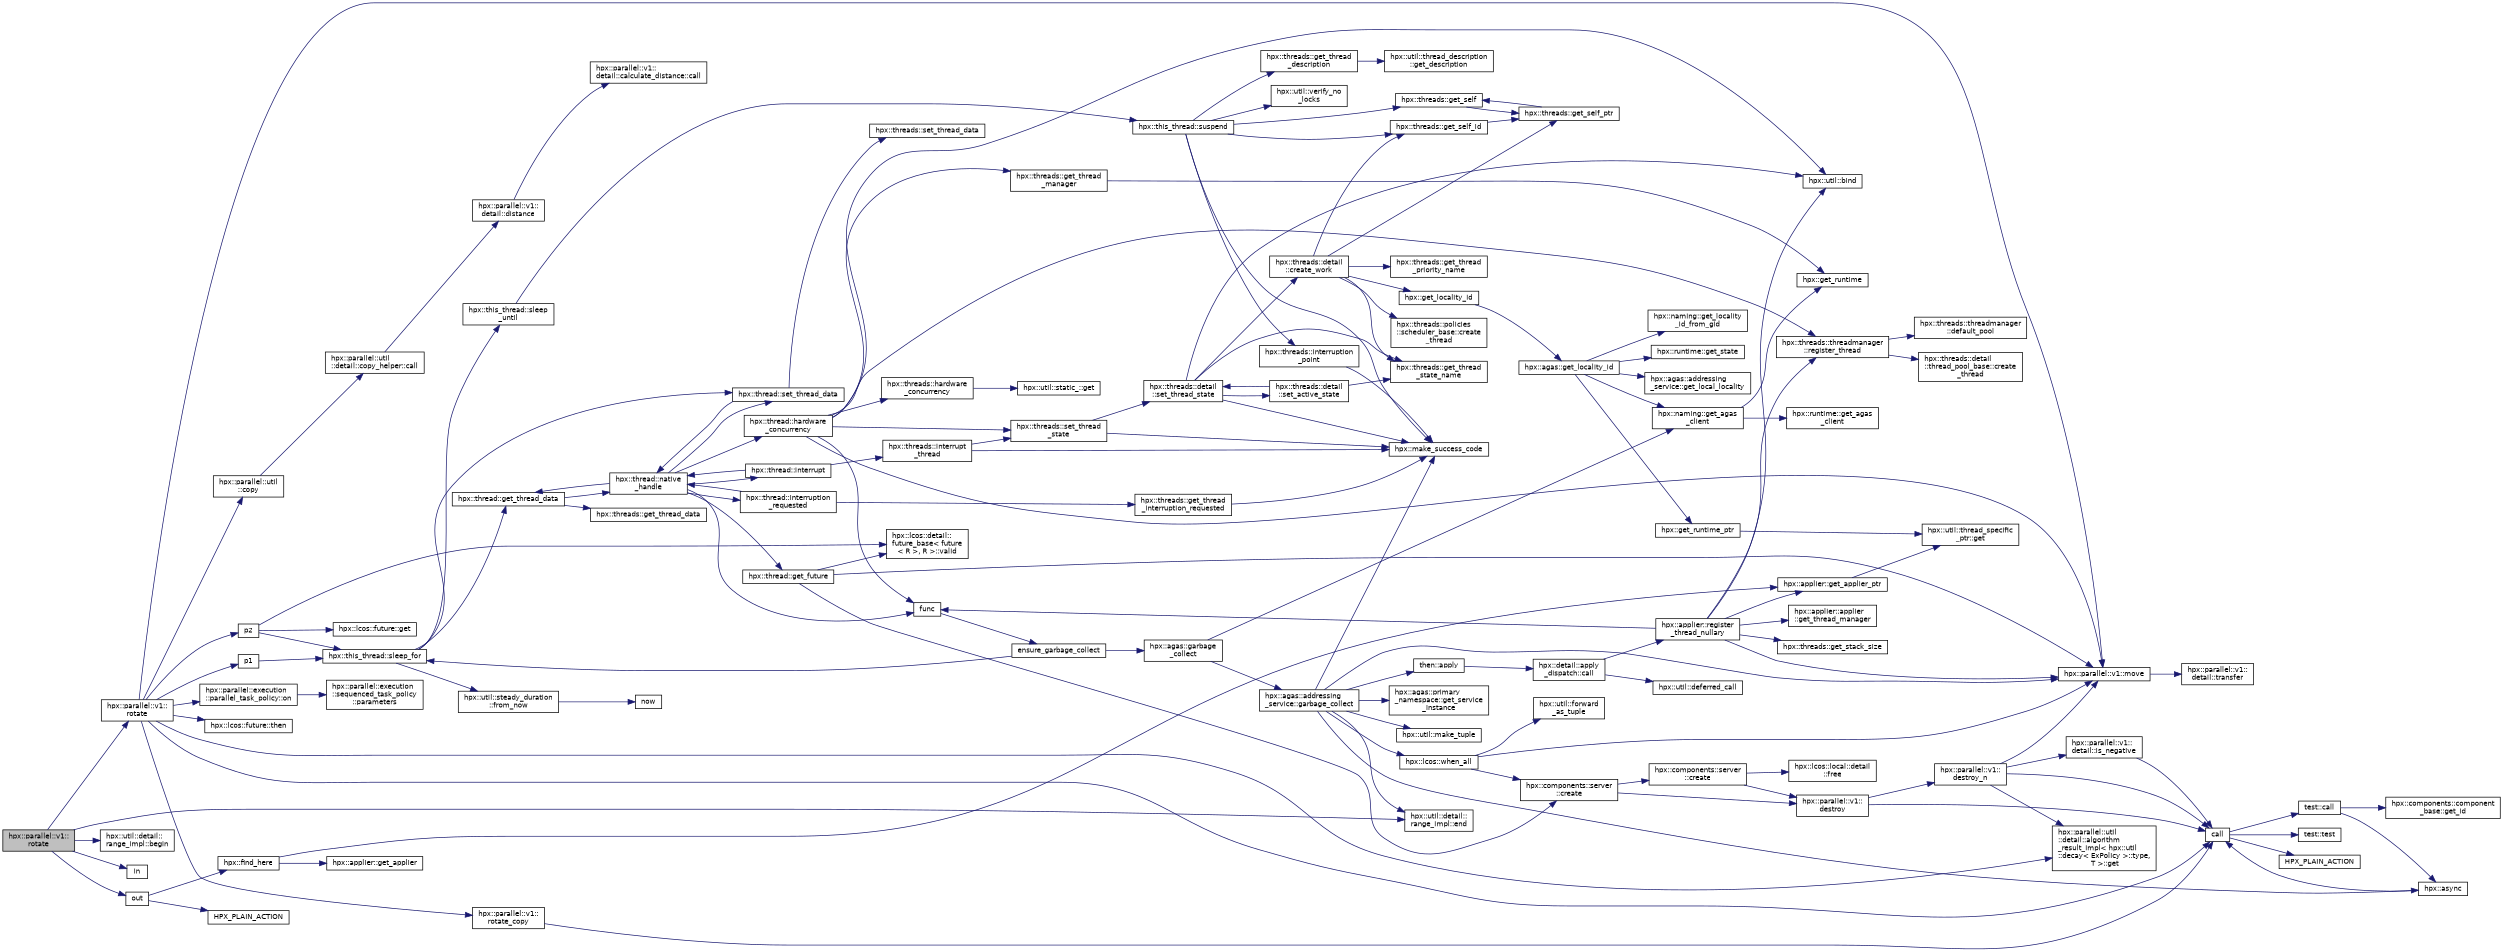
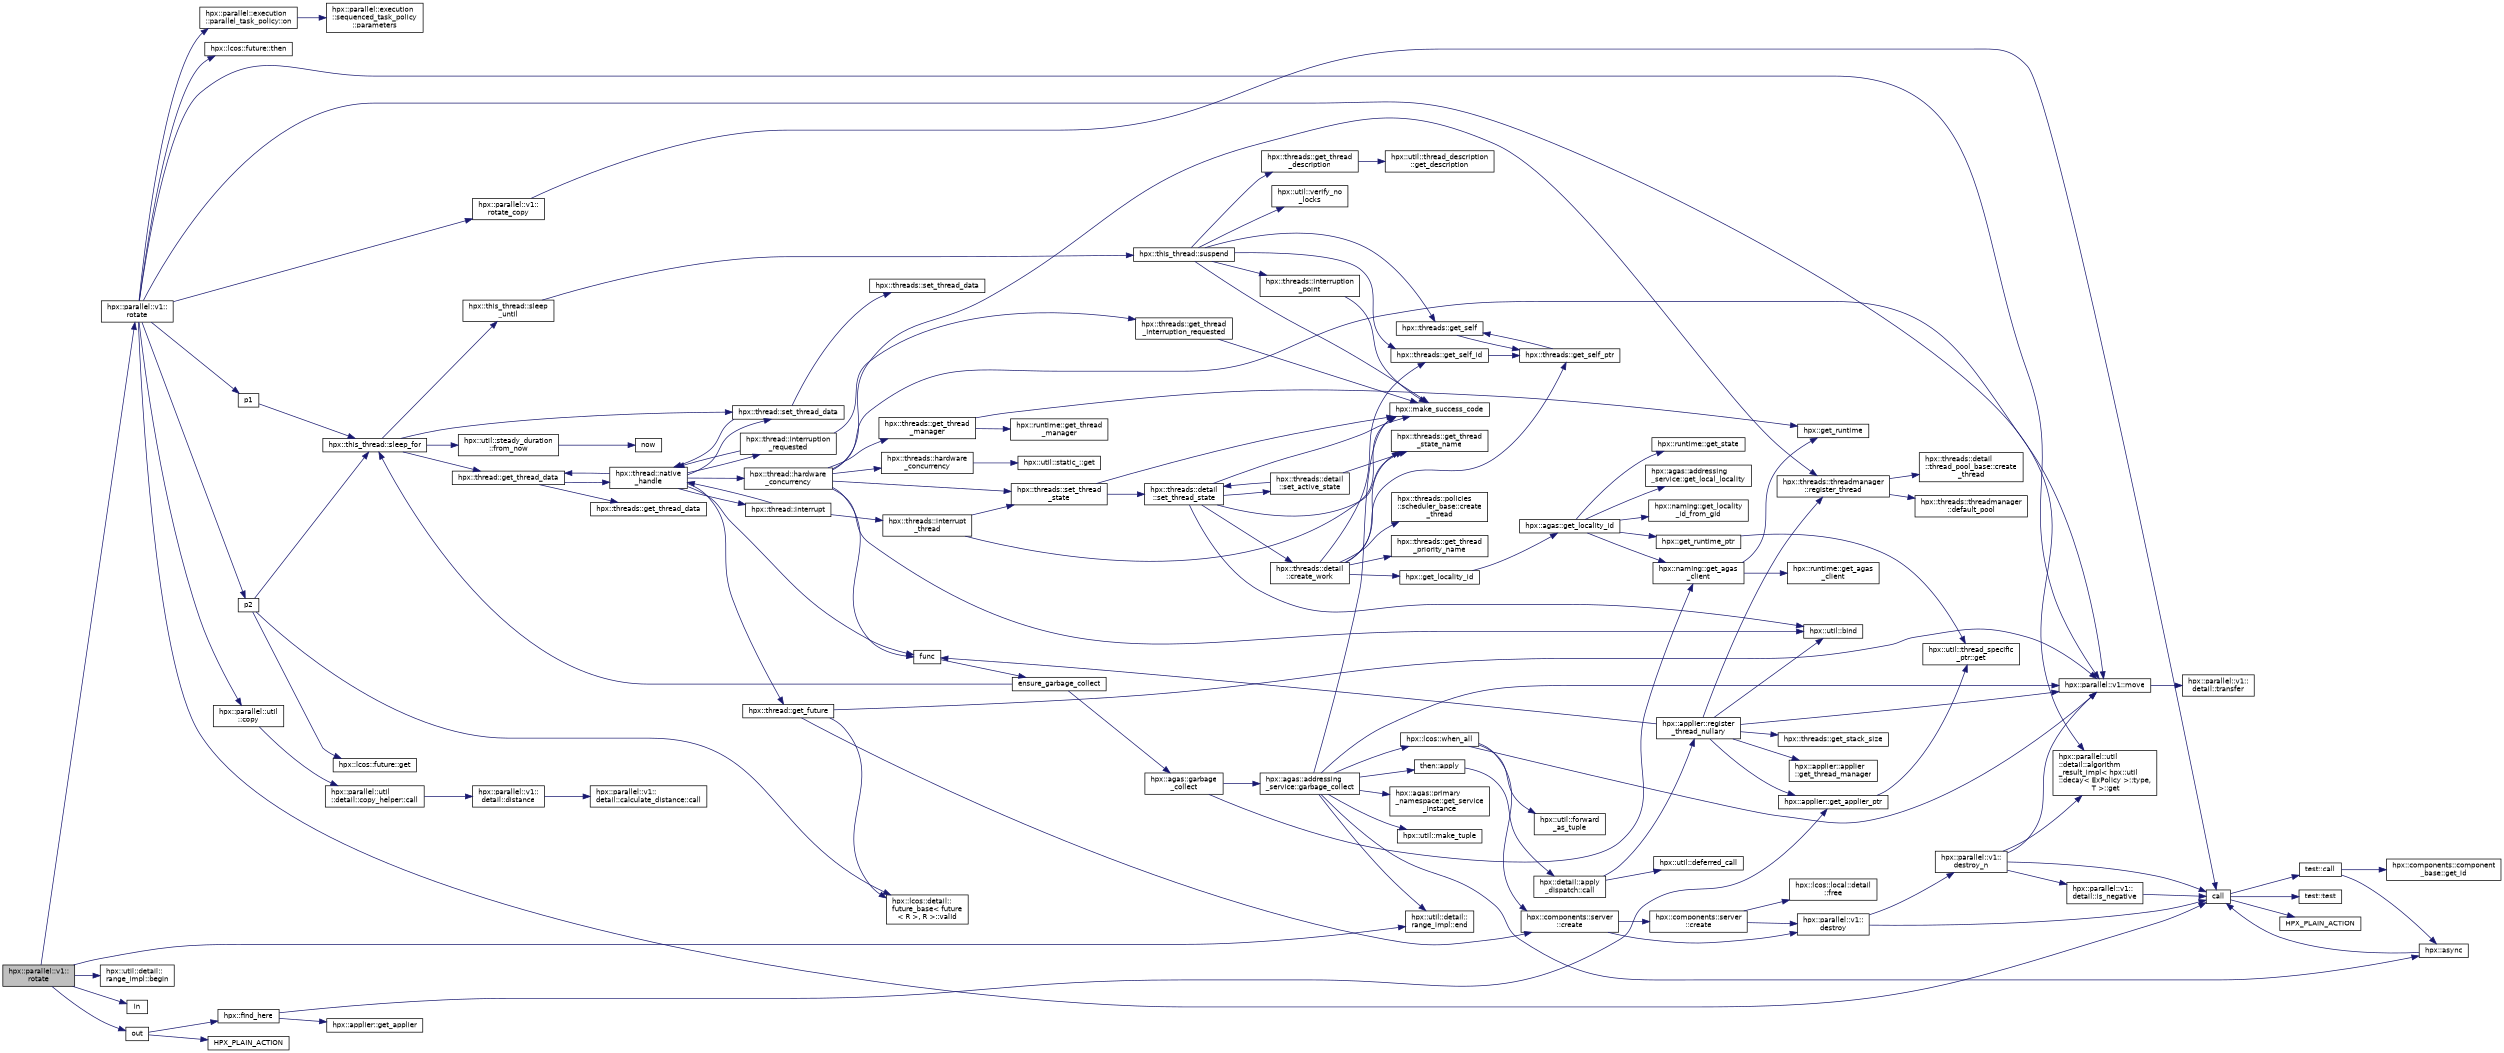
node "hpx::runtime::get_thread _manager": added
